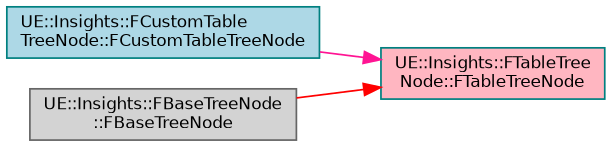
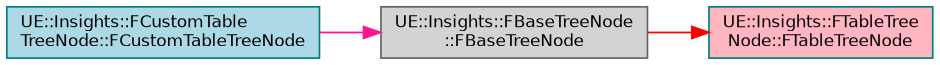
edge "UE::Insights::FCustomTable TreeNode::FCustomTableTreeNode" -> "UE::Insights::FTableTree Node::FTableTreeNode": now "UE::Insights::FCustomTable TreeNode::FCustomTableTreeNode" -> "UE::Insights::FBaseTreeNode ::FBaseTreeNode"
